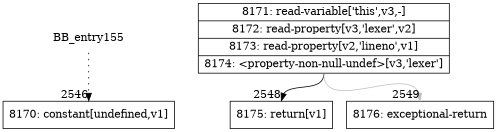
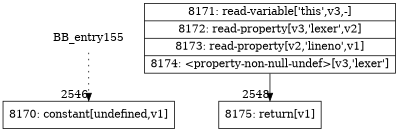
node "8176: exceptional-return": removed
